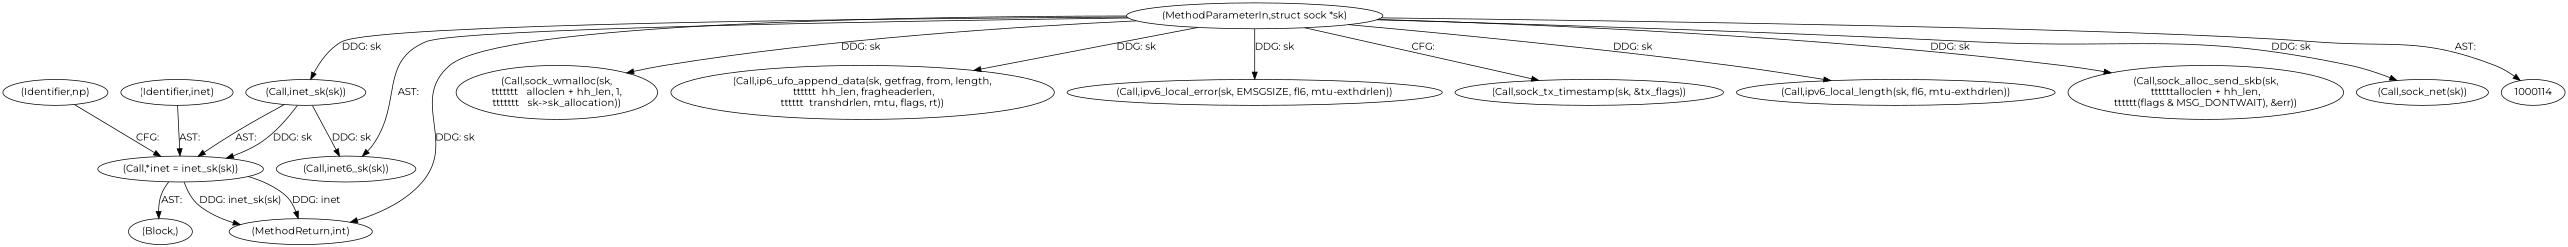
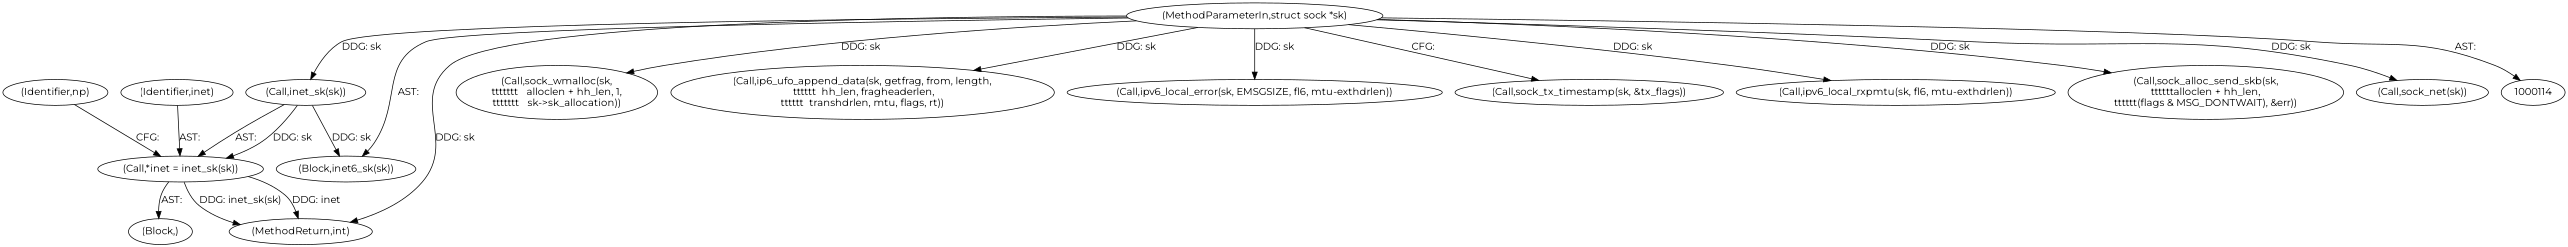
node "(Call,ipv6_local_length(sk, fl6, mtu-exthdrlen))": label "(Call,ipv6_local_length(sk, fl6, mtu-exthdrlen))" -> "(Call,ipv6_local_rxpmtu(sk, fl6, mtu-exthdrlen))"
node "(Call,inet6_sk(sk))": label "(Call,inet6_sk(sk))" -> "(Block,inet6_sk(sk))"
